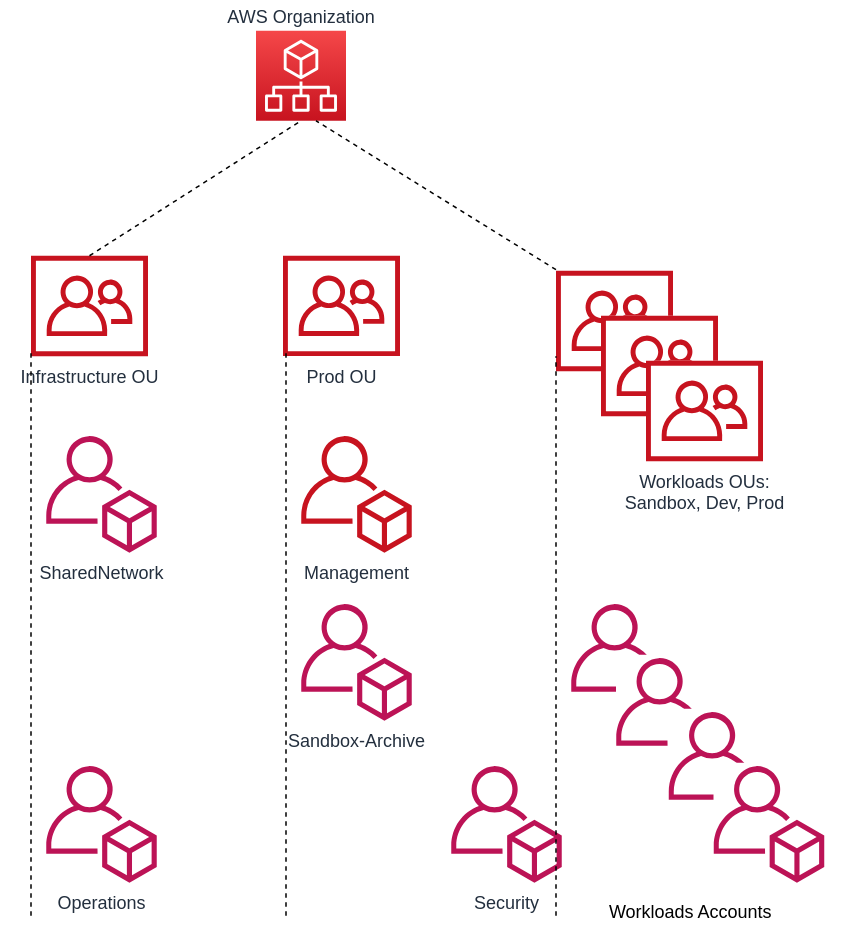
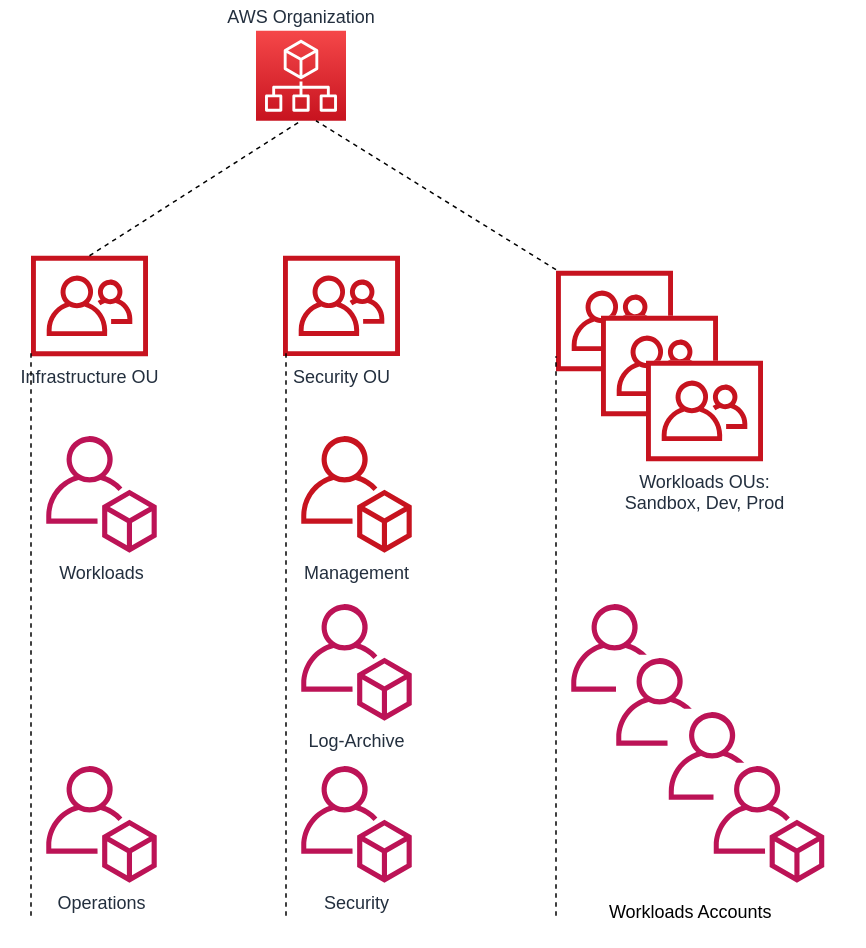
node "Prod OU": label "Prod OU" -> "Security OU"
node "SharedNetwork": label "SharedNetwork" -> "Workloads"
node "Sandbox-Archive": label "Sandbox-Archive" -> "Log-Archive"
node "Security": moved (506, 824) -> (356, 824)
